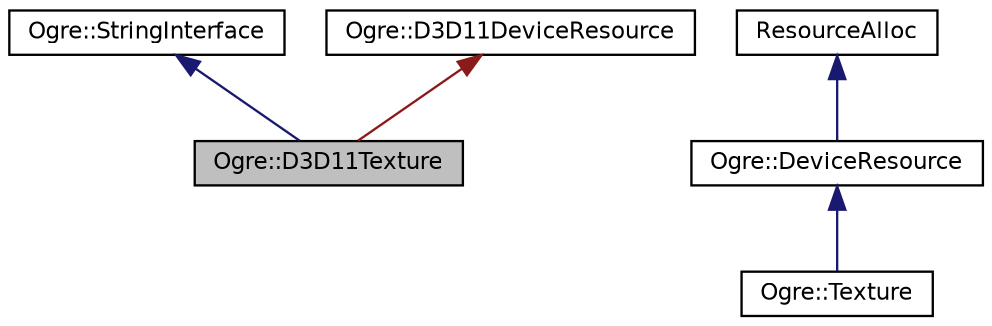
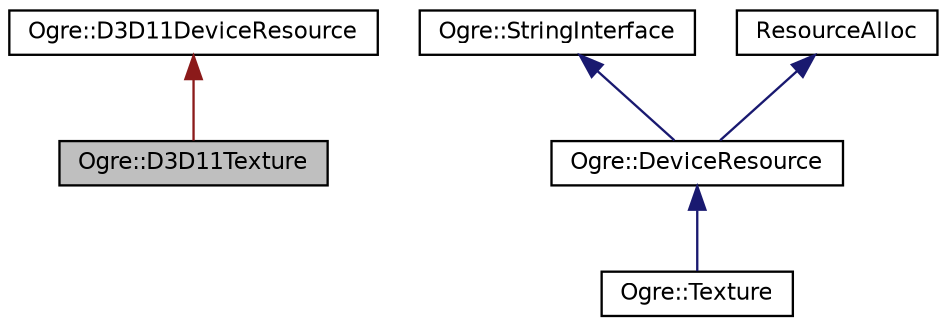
edge "Ogre::D3D11Texture" -> "Ogre::StringInterface": now "Ogre::DeviceResource" -> "Ogre::StringInterface"
